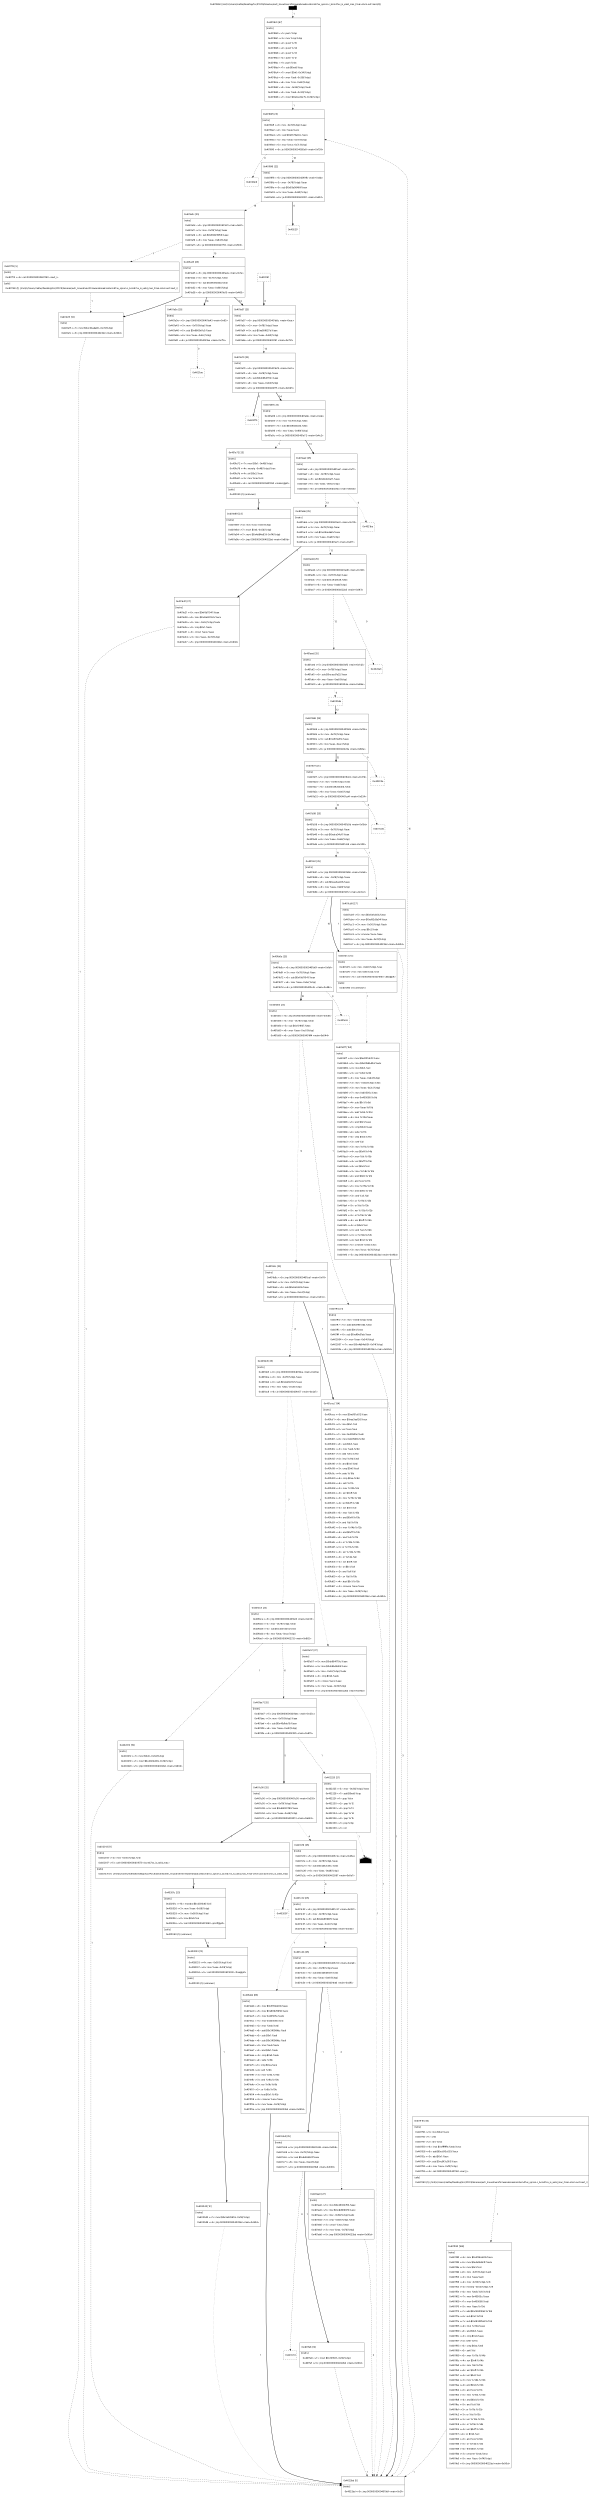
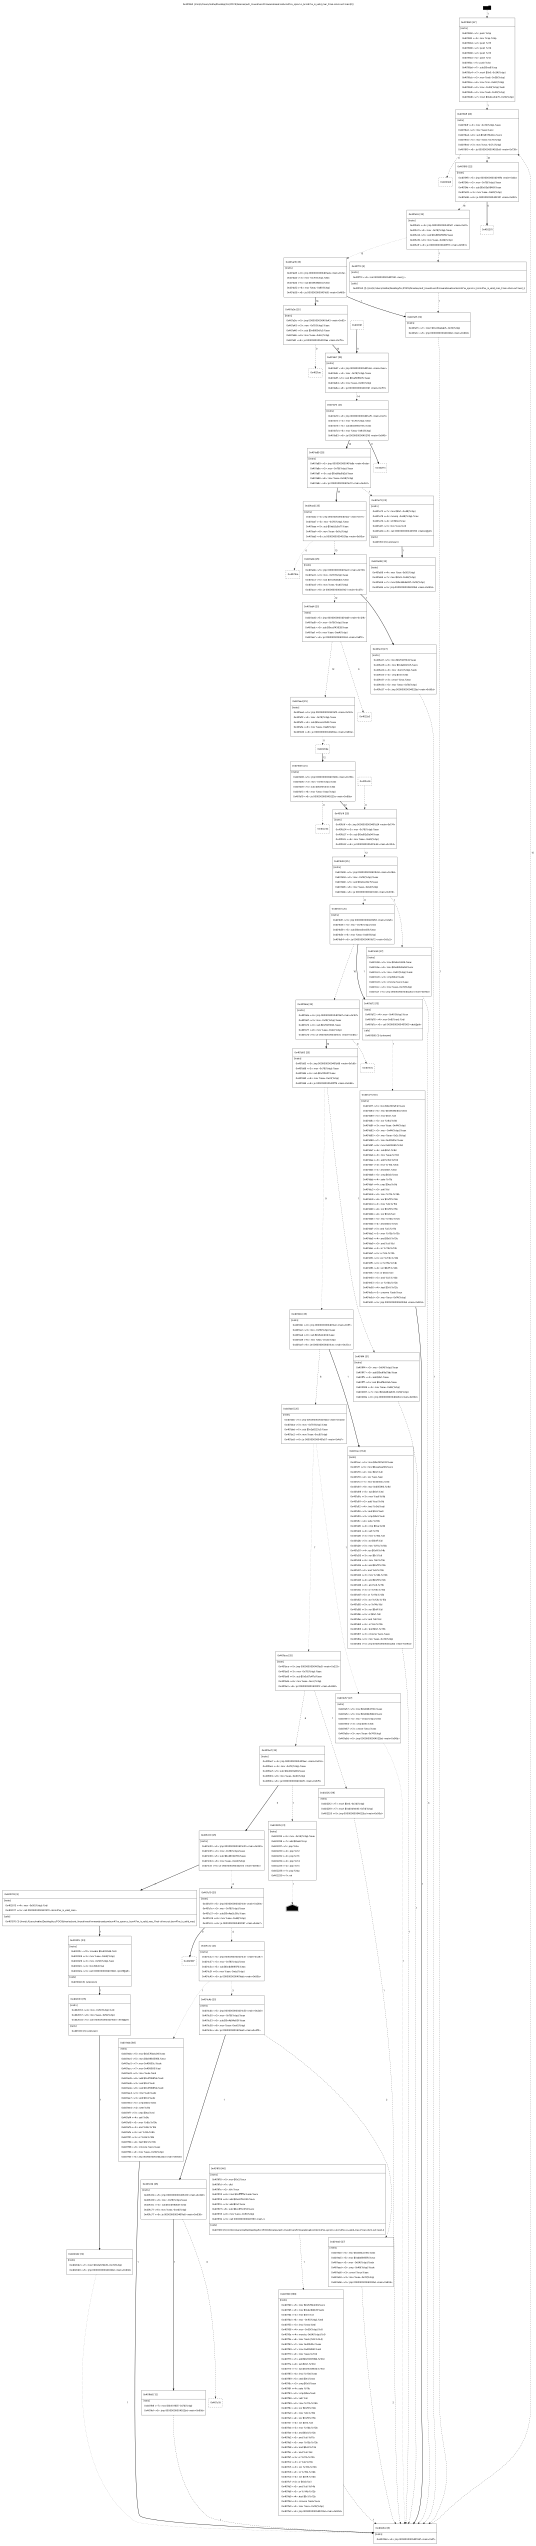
edge "0x401a25 [25]" -> "0x401a57 [25]": now "0x401a3e [25]" -> "0x401a57 [25]"
edge "0x401b1f [25]" -> "0x401cd4": reversed
